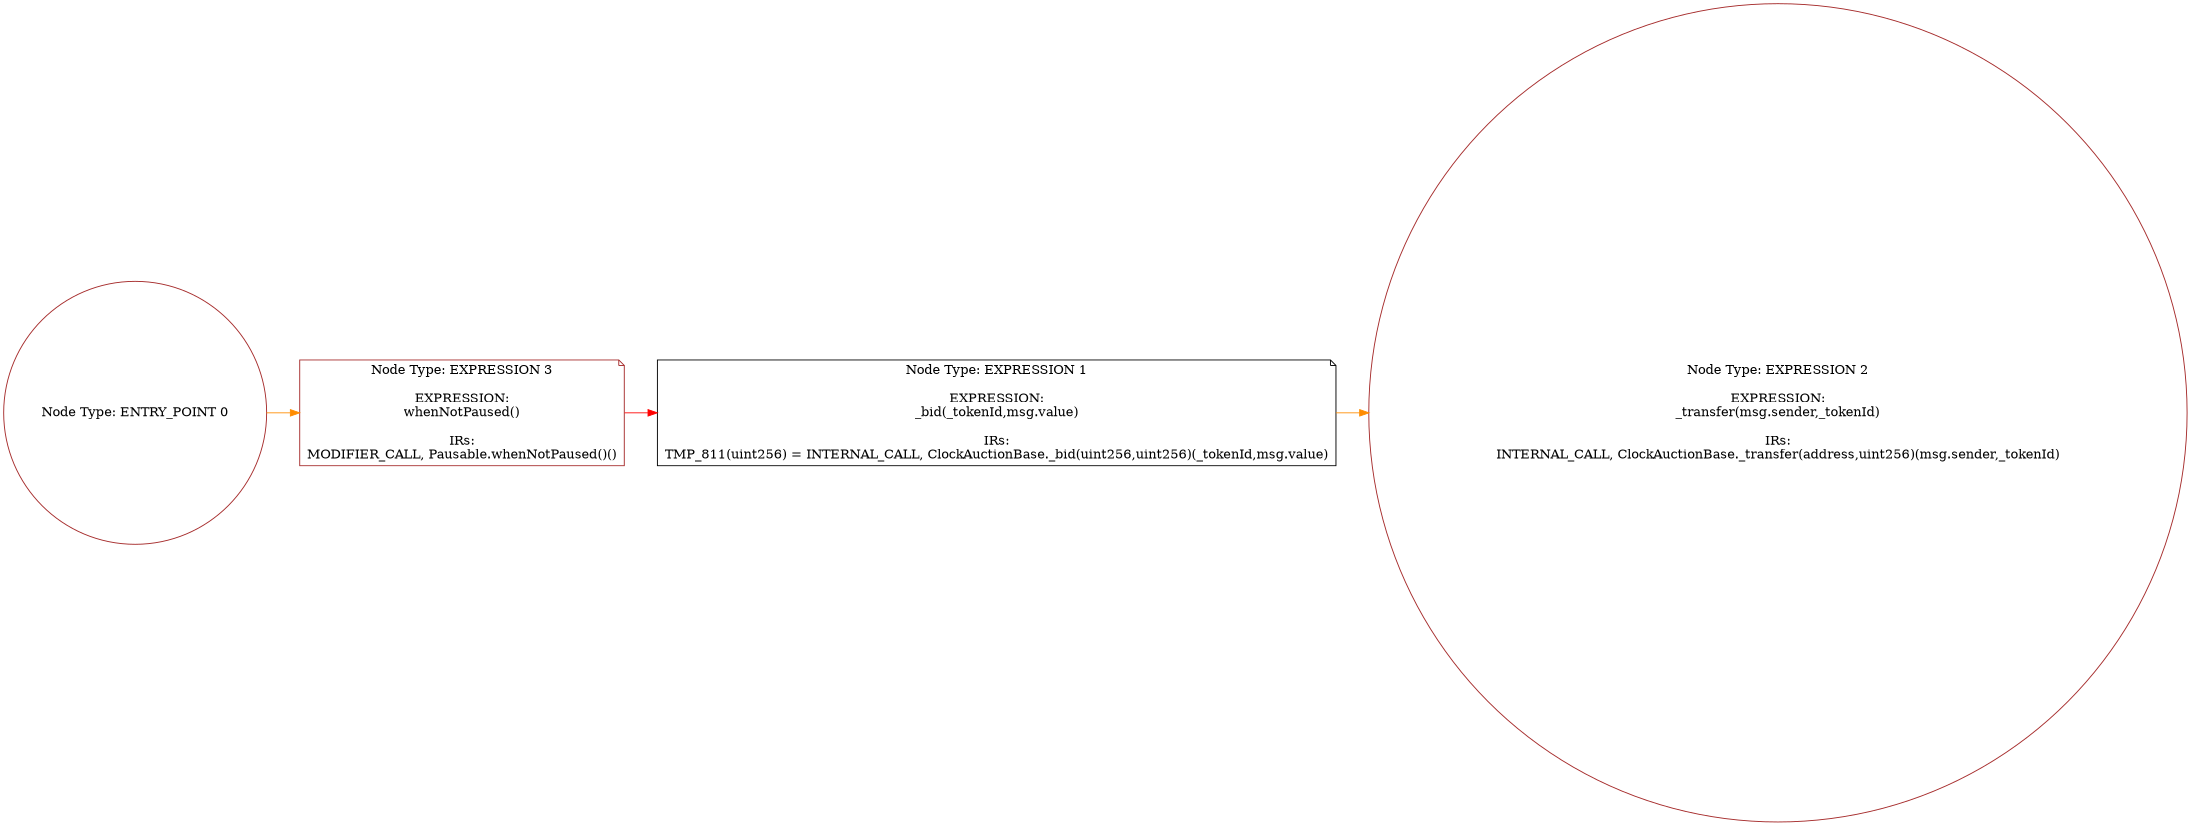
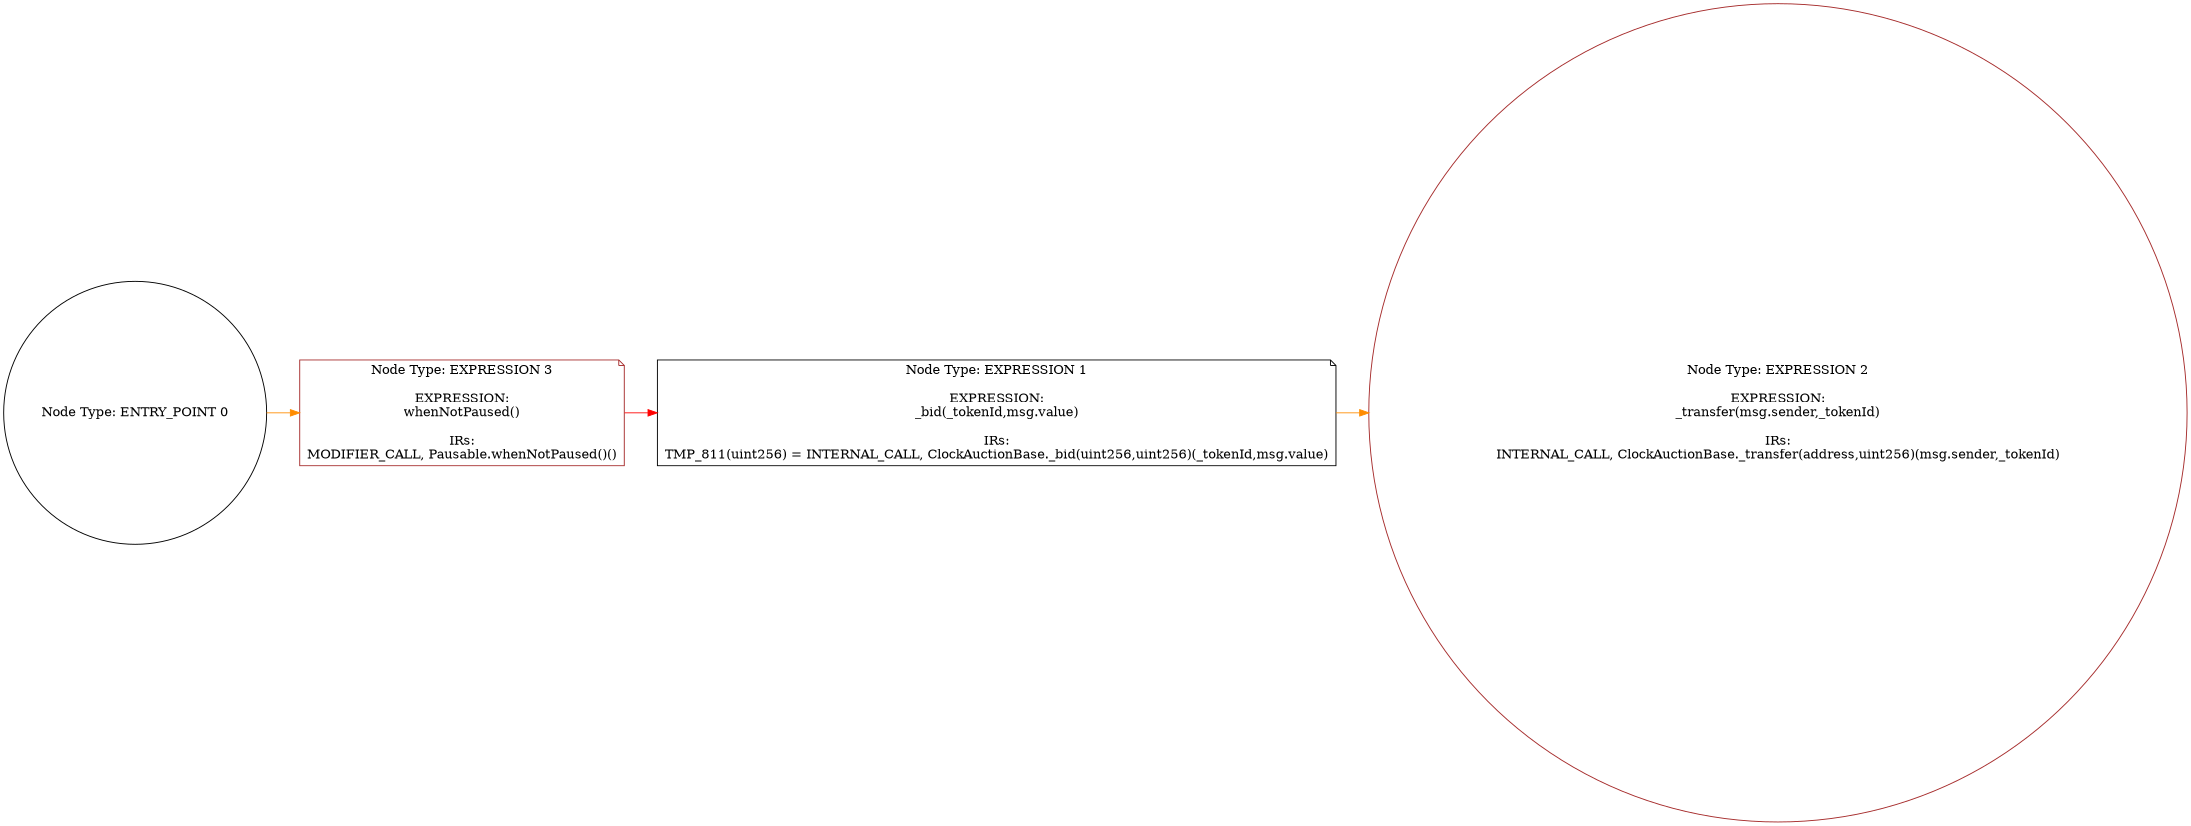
node "Node Type: ENTRY_POINT 0": color brown -> black
